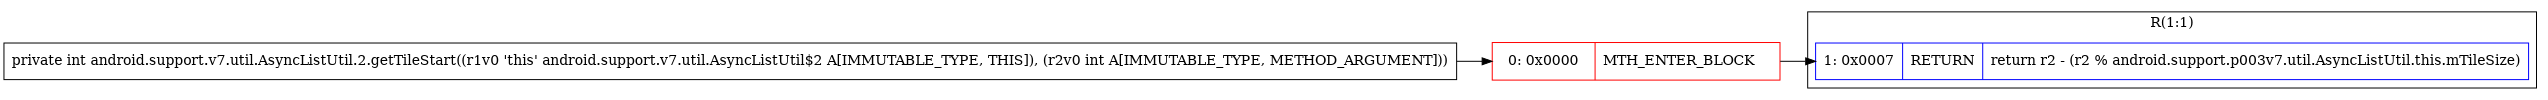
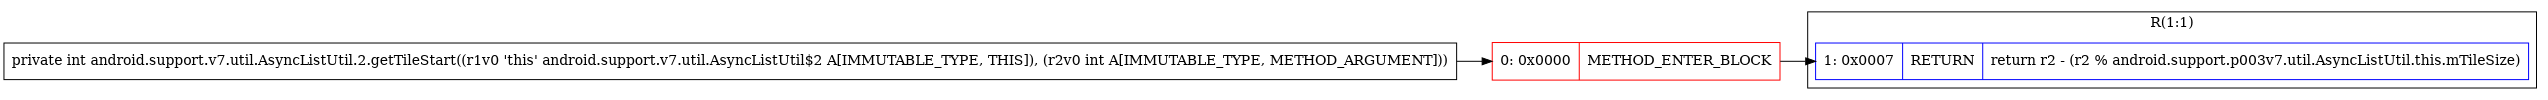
node "0: 0x0000": text "MTH_ENTER_BLOCK" -> "METHOD_ENTER_BLOCK"
